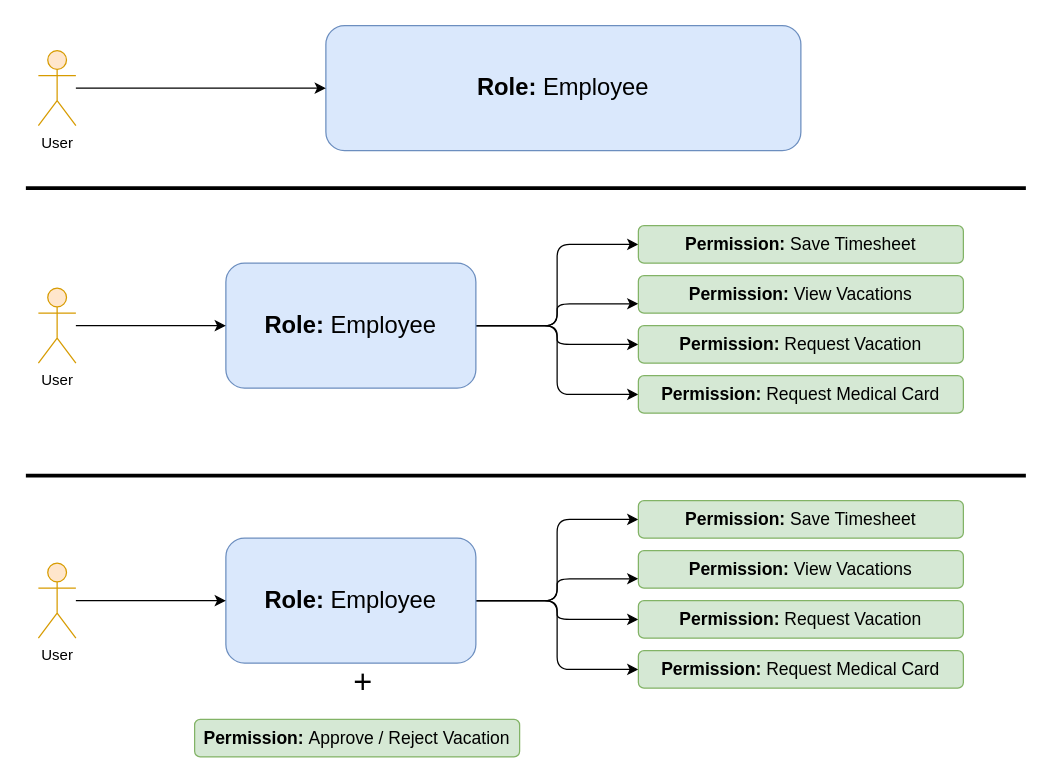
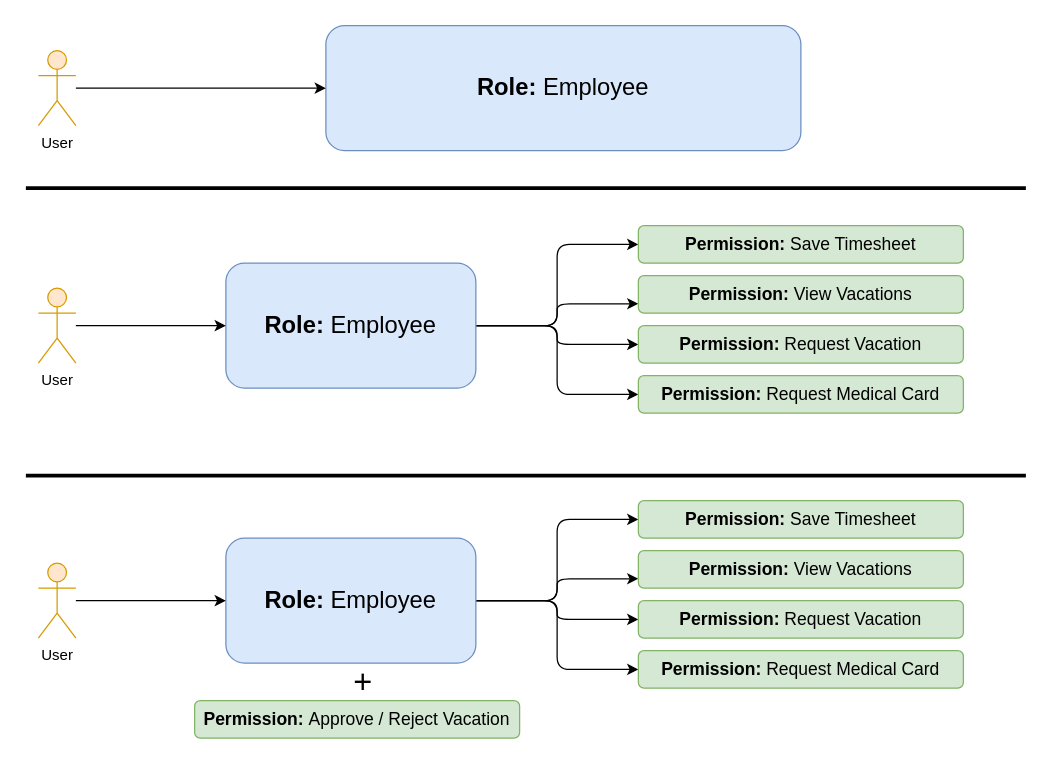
node "Permission: Approve / Reject Vacation": moved (357, 738) -> (357, 719)
